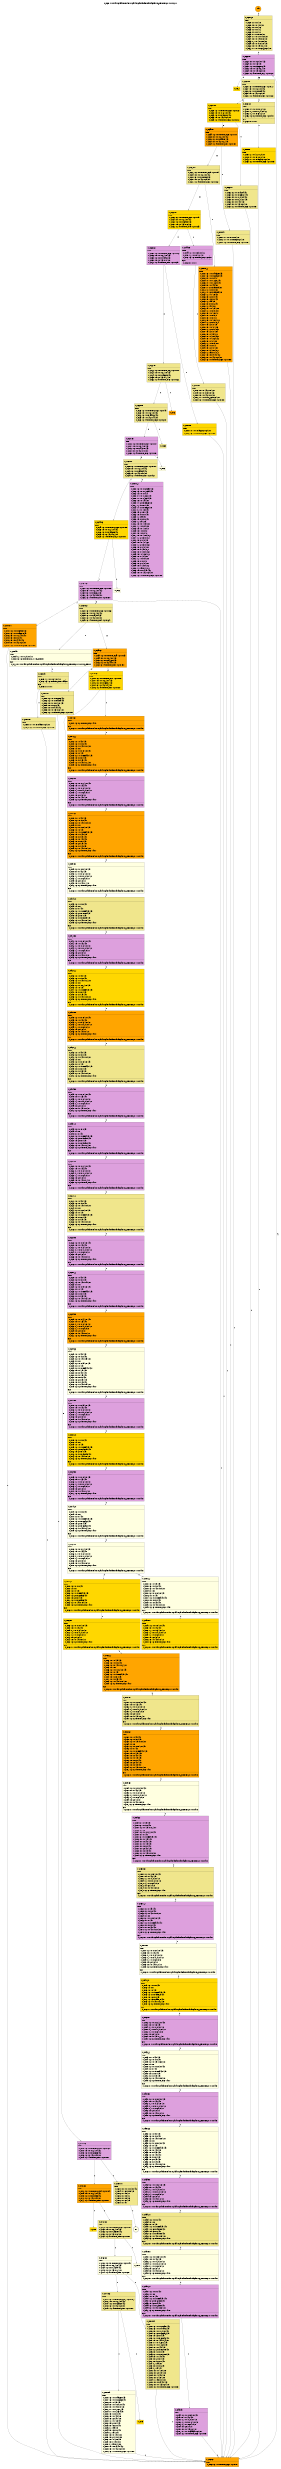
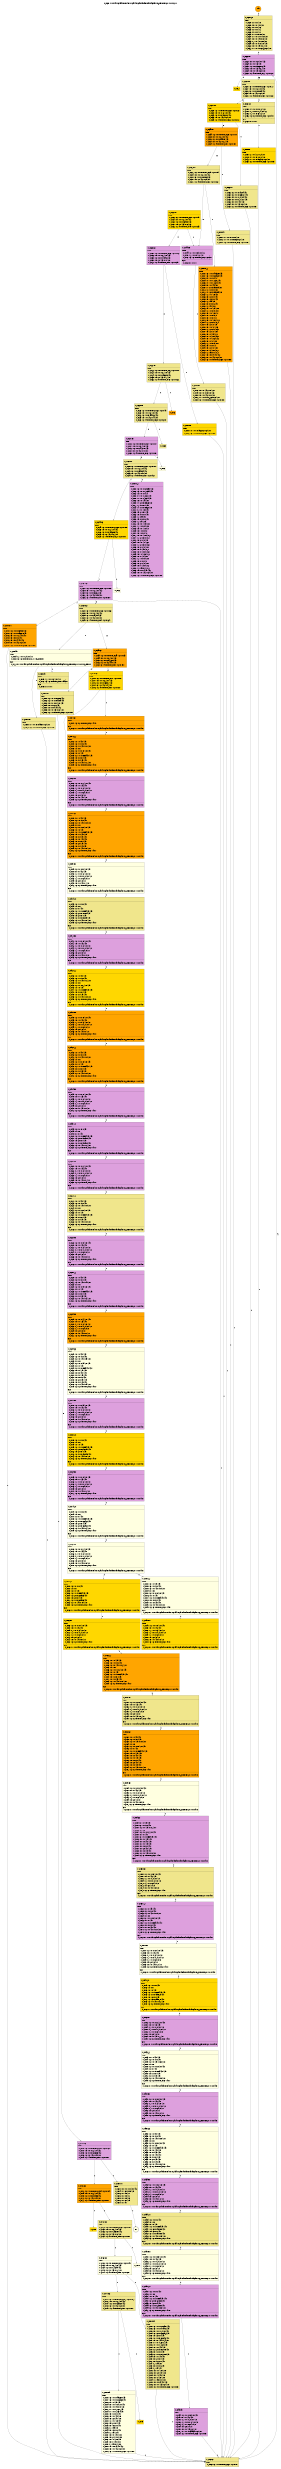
edge "0x401604 [22]" -> "0x40161a [22]": now "0x401604 [22]" -> "0x4017ee [13]"
edge "0x402032 [9]" -> "0x40203b [12]": now "0x402029 [9]" -> "0x40203b [12]"
node "0x4019ad [44]": fillcolor khaki -> orange
node "0x402253 [5]": fillcolor orange -> khaki
